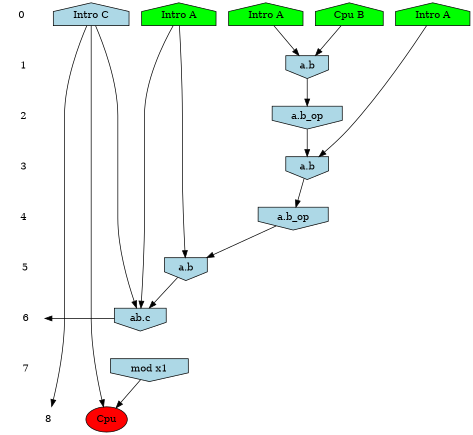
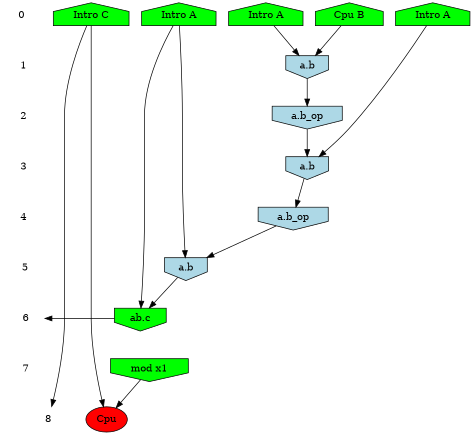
node "Intro C": fillcolor lightblue -> green
edge "Intro C" -> "ab.c": removed
node "ab.c": fillcolor lightblue -> green
node "mod x1": fillcolor lightblue -> green
